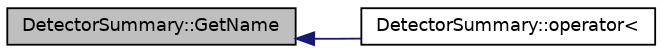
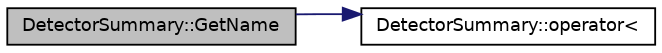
edge "DetectorSummary::operator<" -> "DetectorSummary::GetName": reversed
